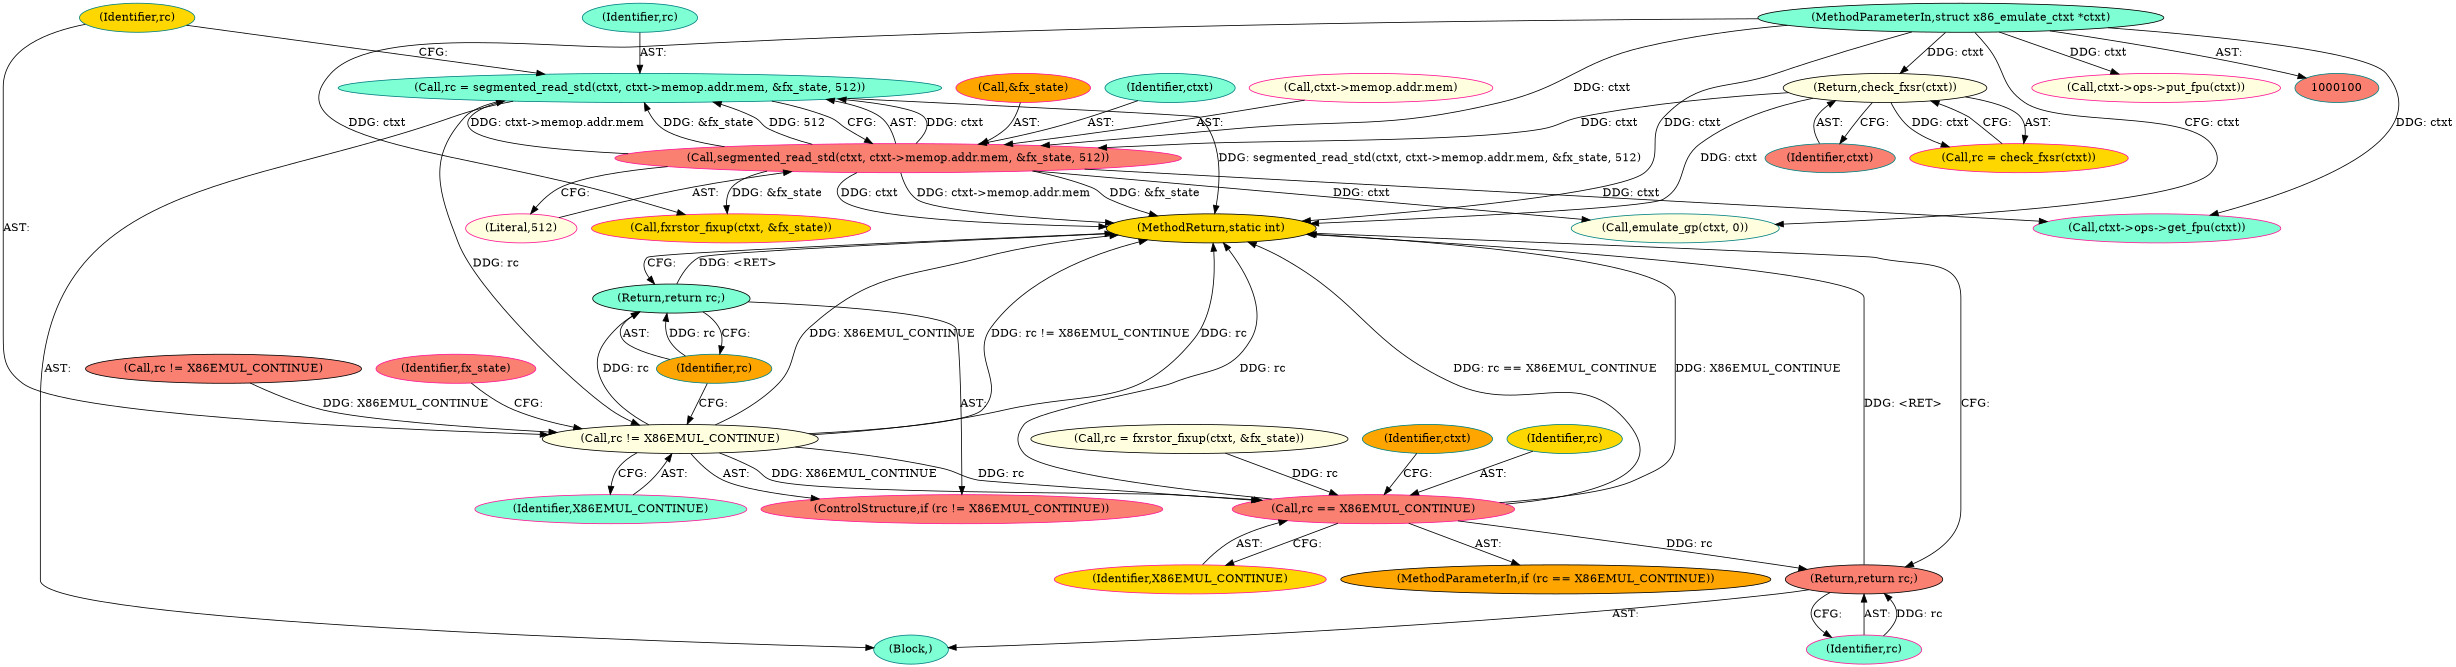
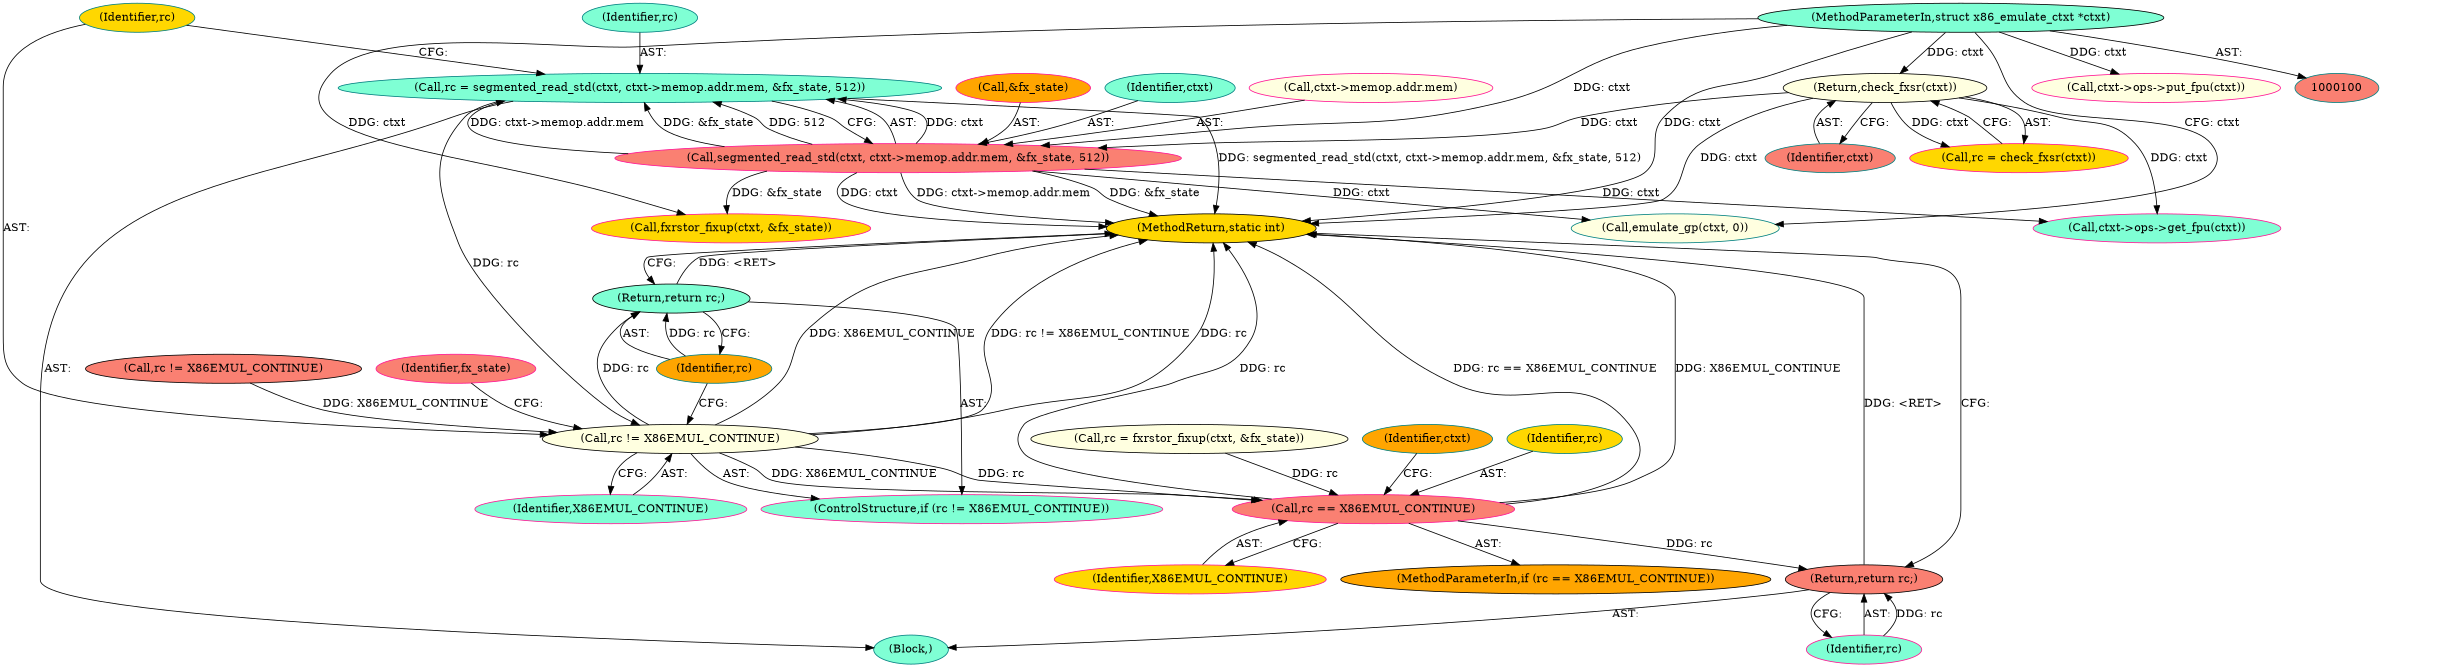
edge "(MethodParameterIn,struct x86_emulate_ctxt *ctxt)" -> "(Call,ctxt->ops->get_fpu(ctxt))": now "(Return,check_fxsr(ctxt))" -> "(Call,ctxt->ops->get_fpu(ctxt))"
node "(Literal,512)": removed
node "(ControlStructure,if (rc != X86EMUL_CONTINUE))": fillcolor salmon -> aquamarine
